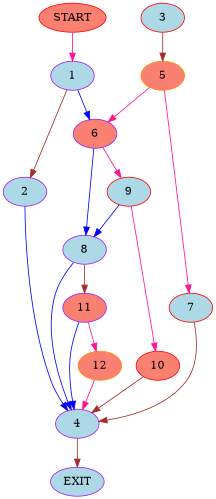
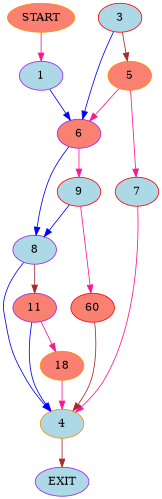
node "START": color red -> darkorange
edge "3" -> "6": added
node "2": removed
node "12": label "12" -> "18"
node "10": label "10" -> "60"
edge "7" -> "4": color brown -> deeppink
node "4": color purple -> darkorange
